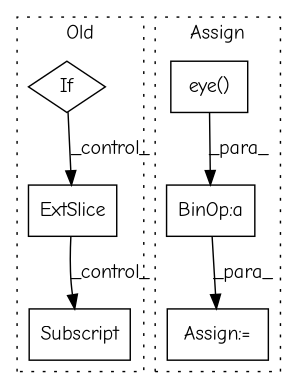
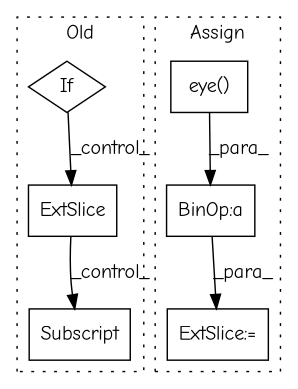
node "Assign:=": label "Assign:=" -> "ExtSlice:="
